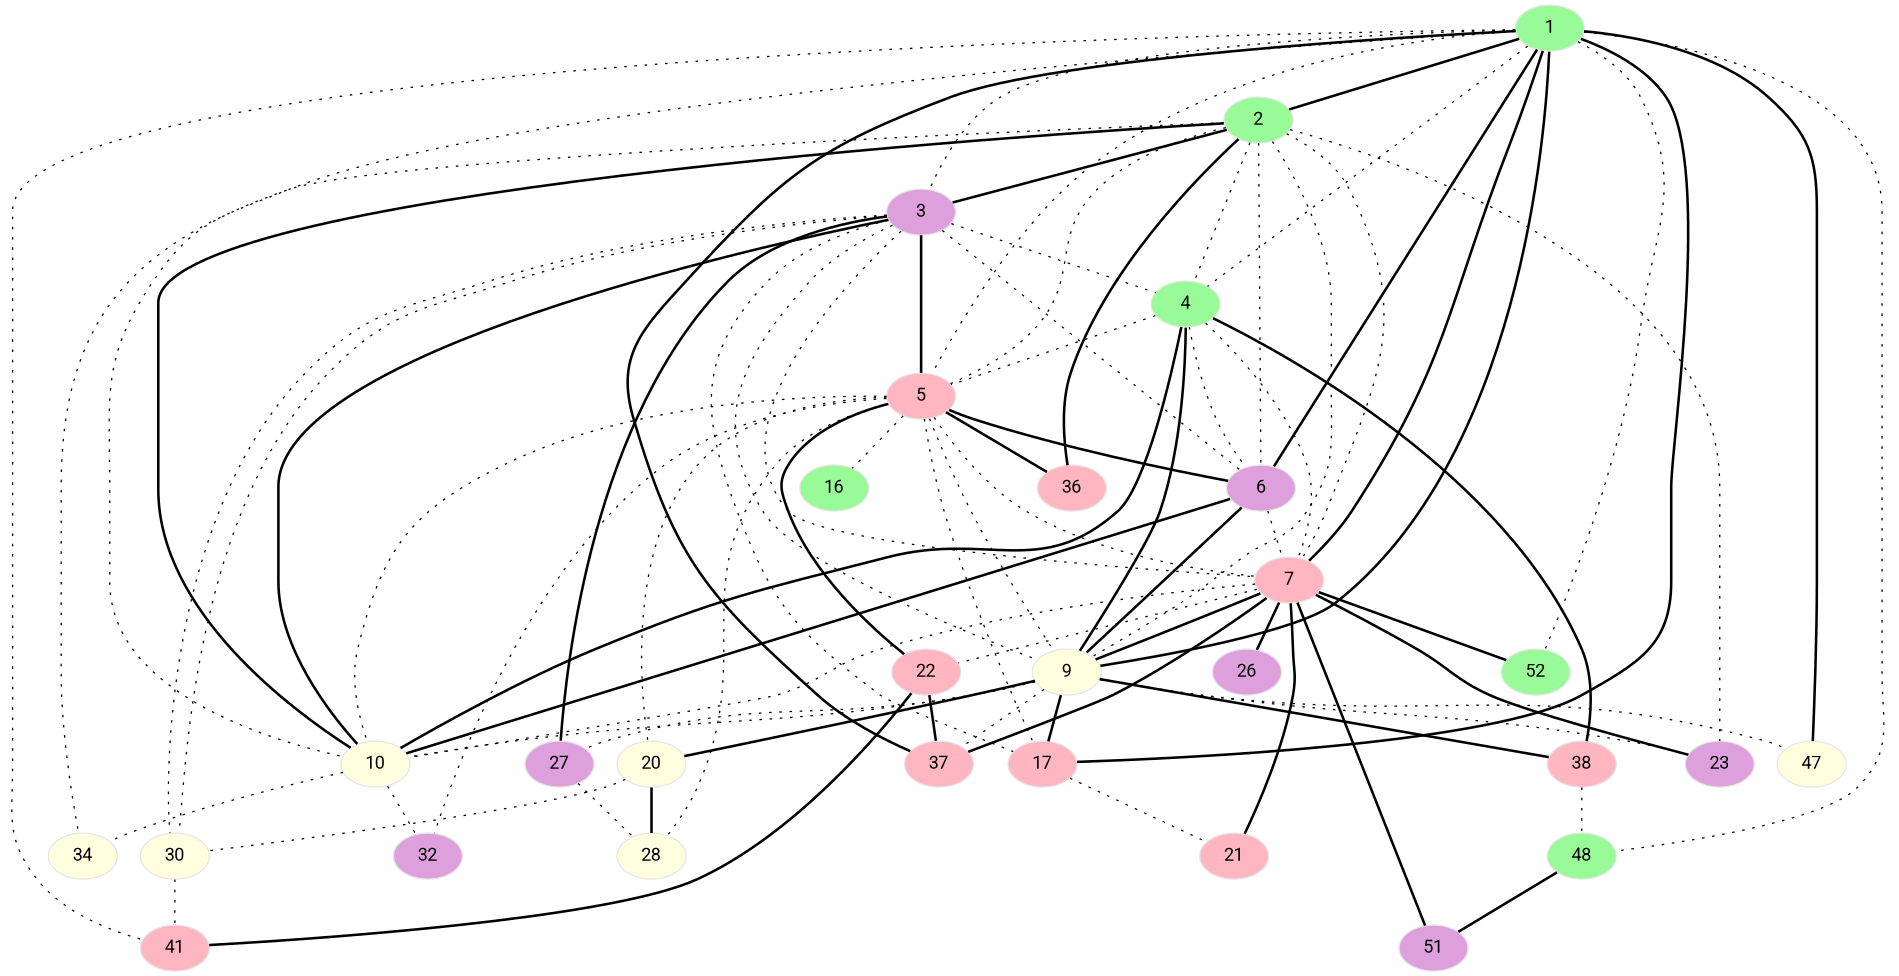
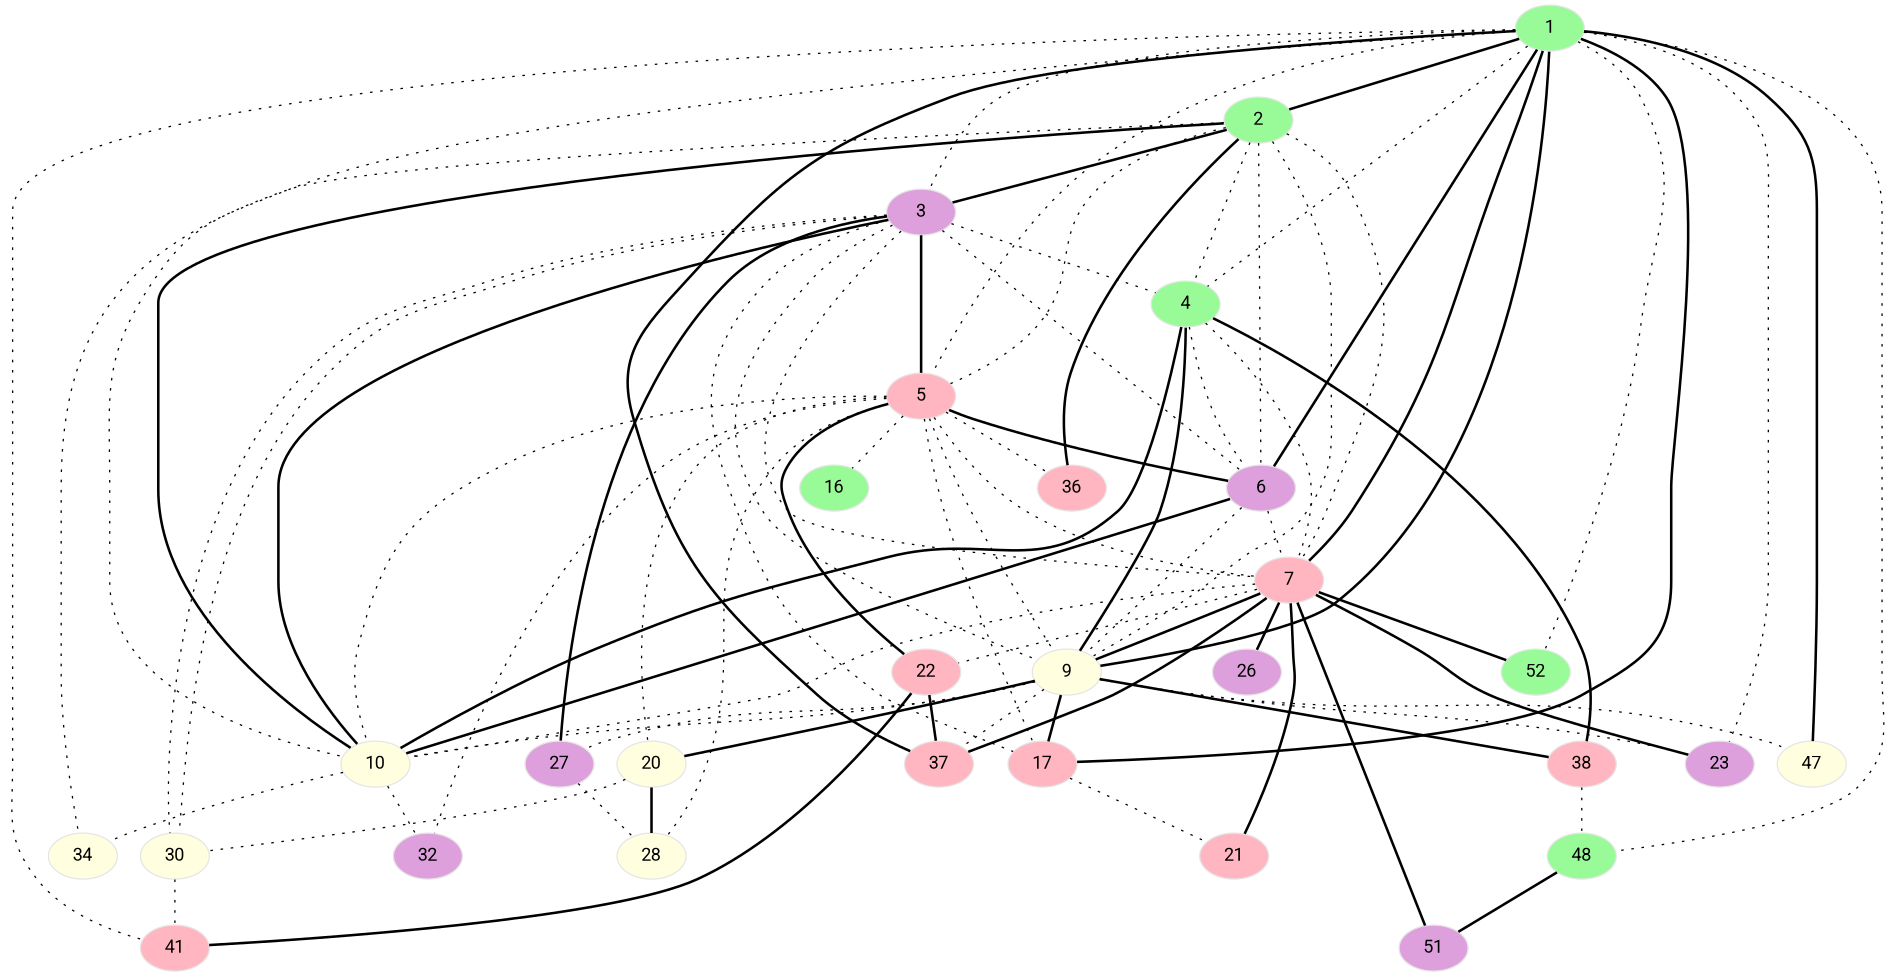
edge "2" -- "23": now "1" -- "23"
edge "4" -- "5": removed
edge "5" -- "36": style bold -> dotted
edge "6" -- "9": style bold -> dotted
